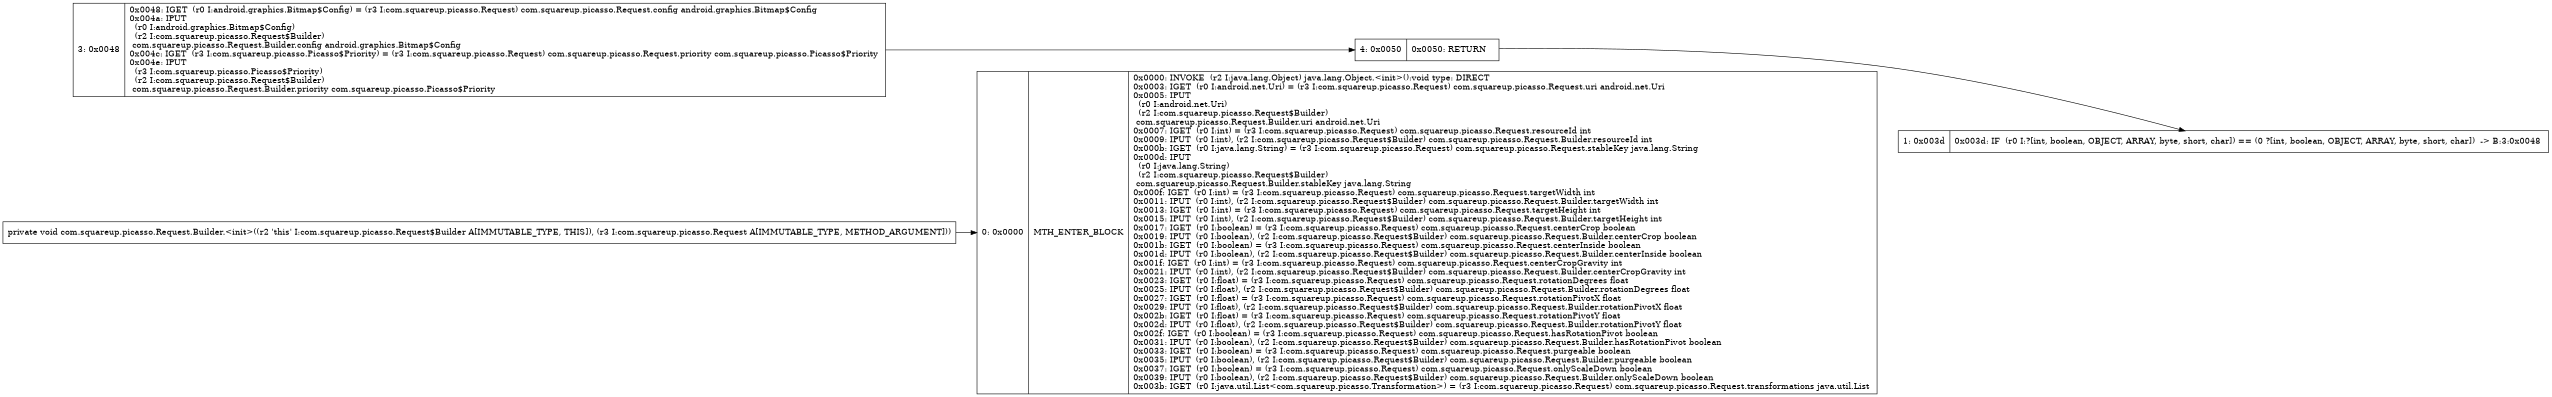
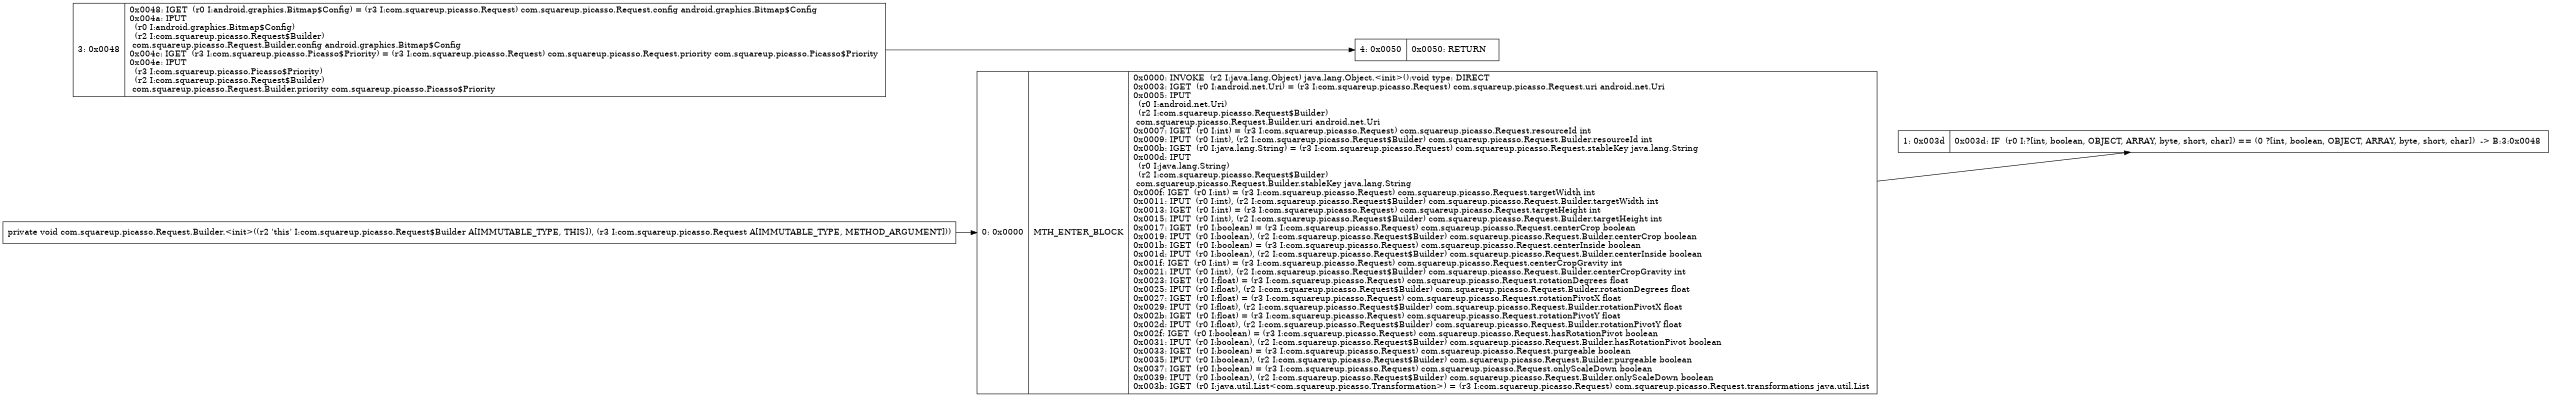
edge "4: 0x0050" -> "1: 0x003d": now "0: 0x0000" -> "1: 0x003d"
